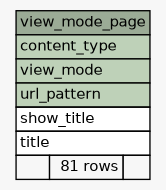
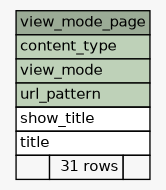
node "view_mode_page": text "81 rows" -> "31 rows"
